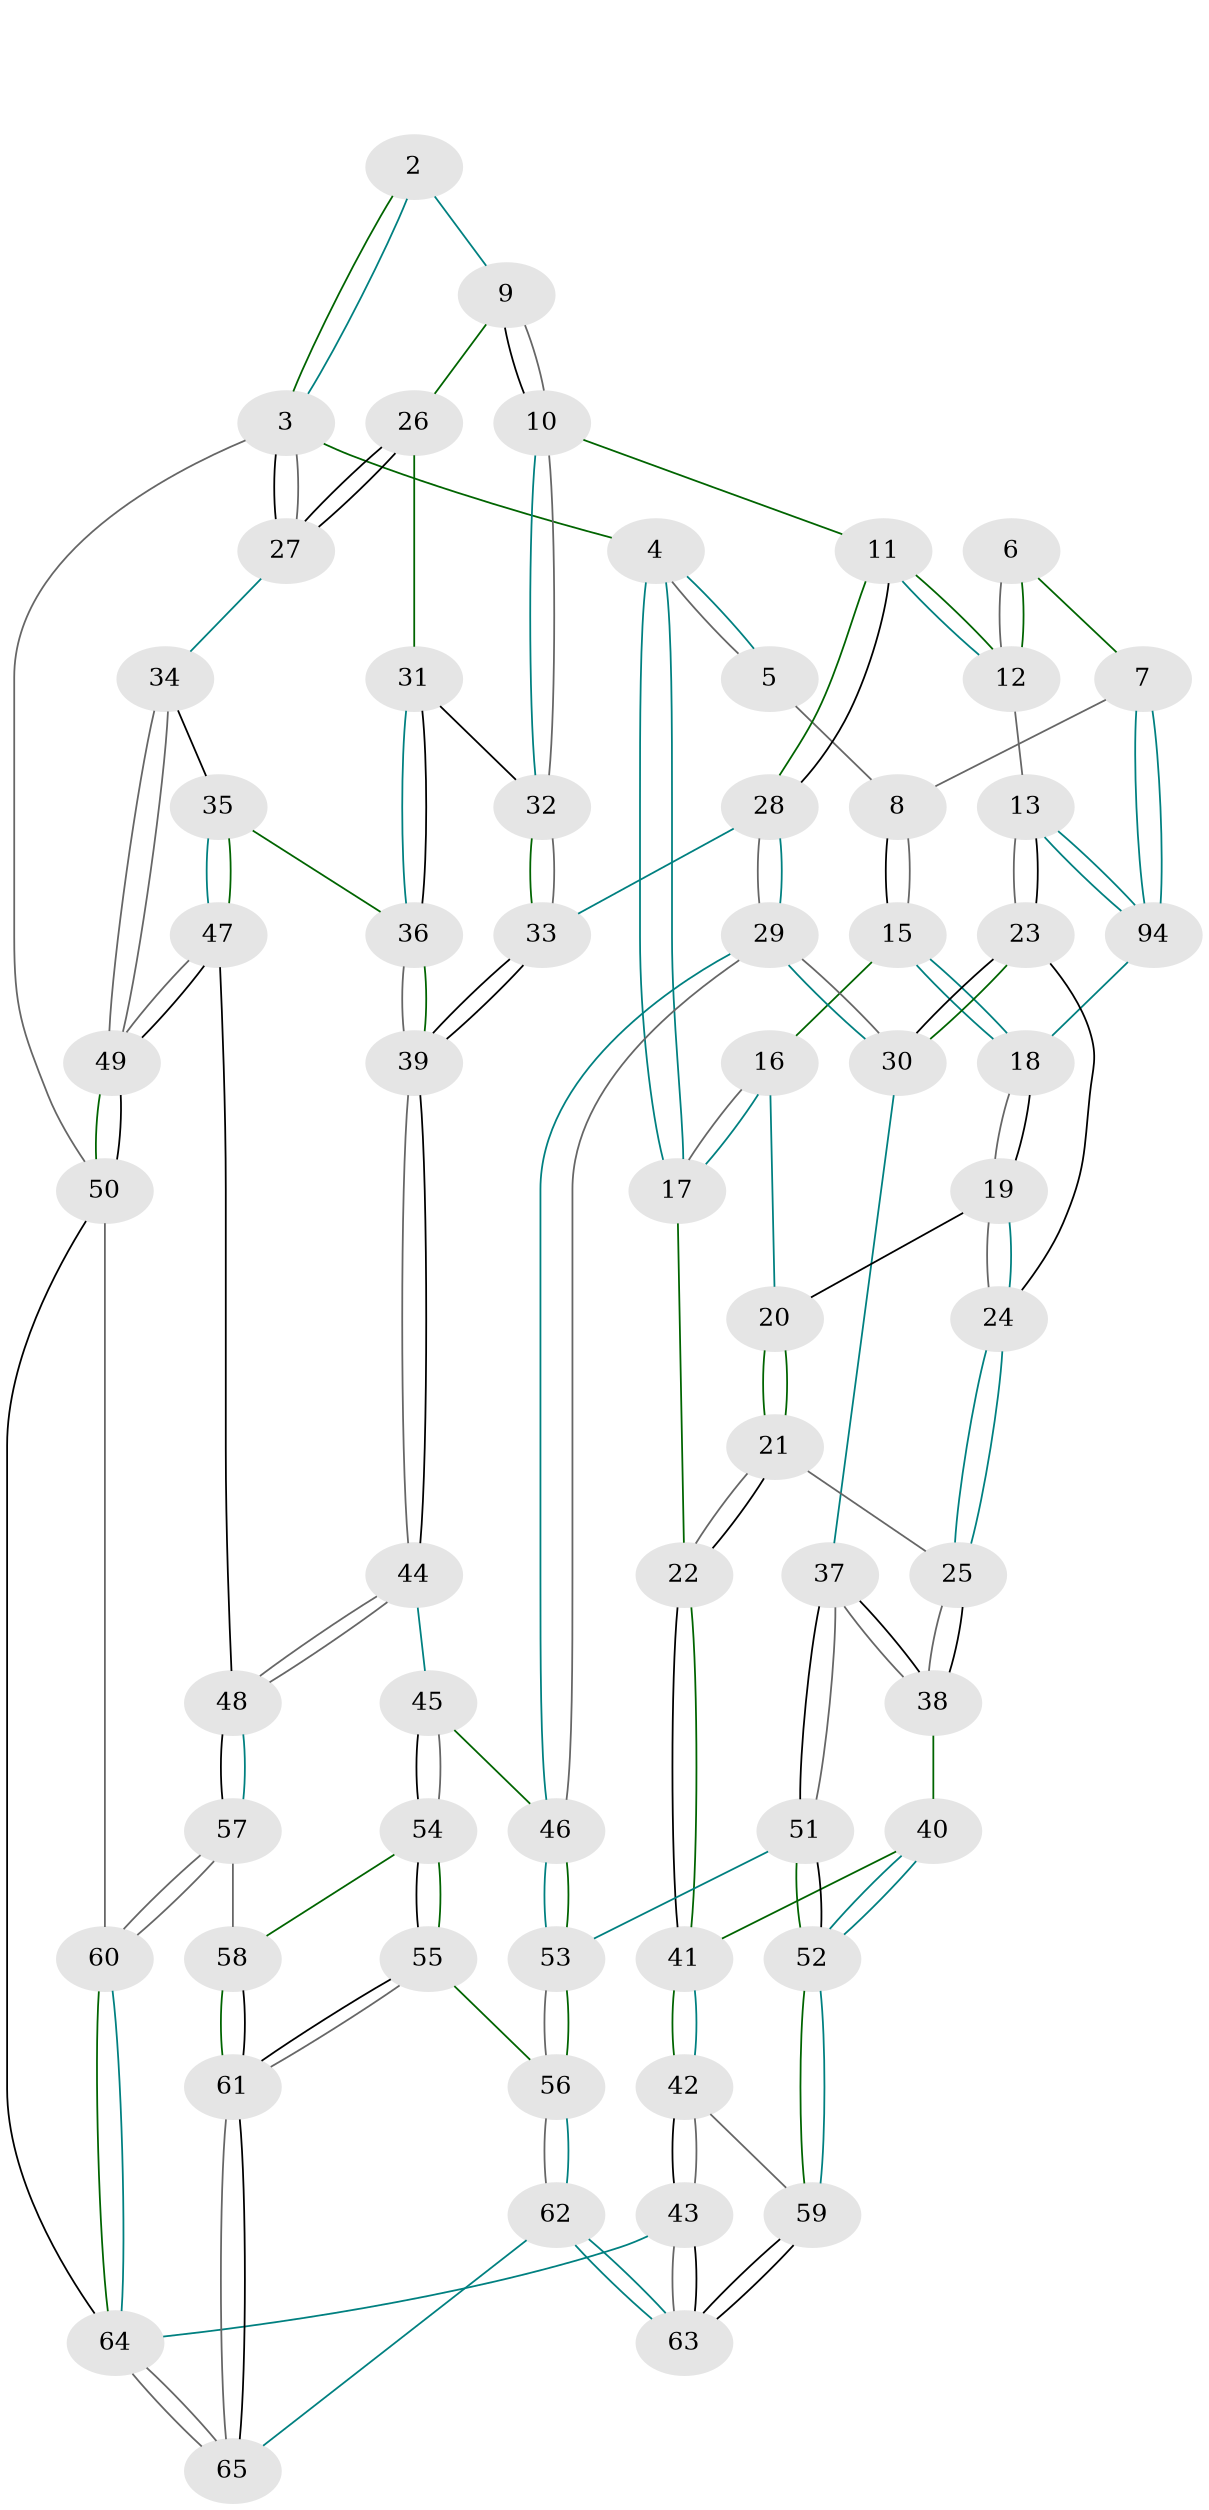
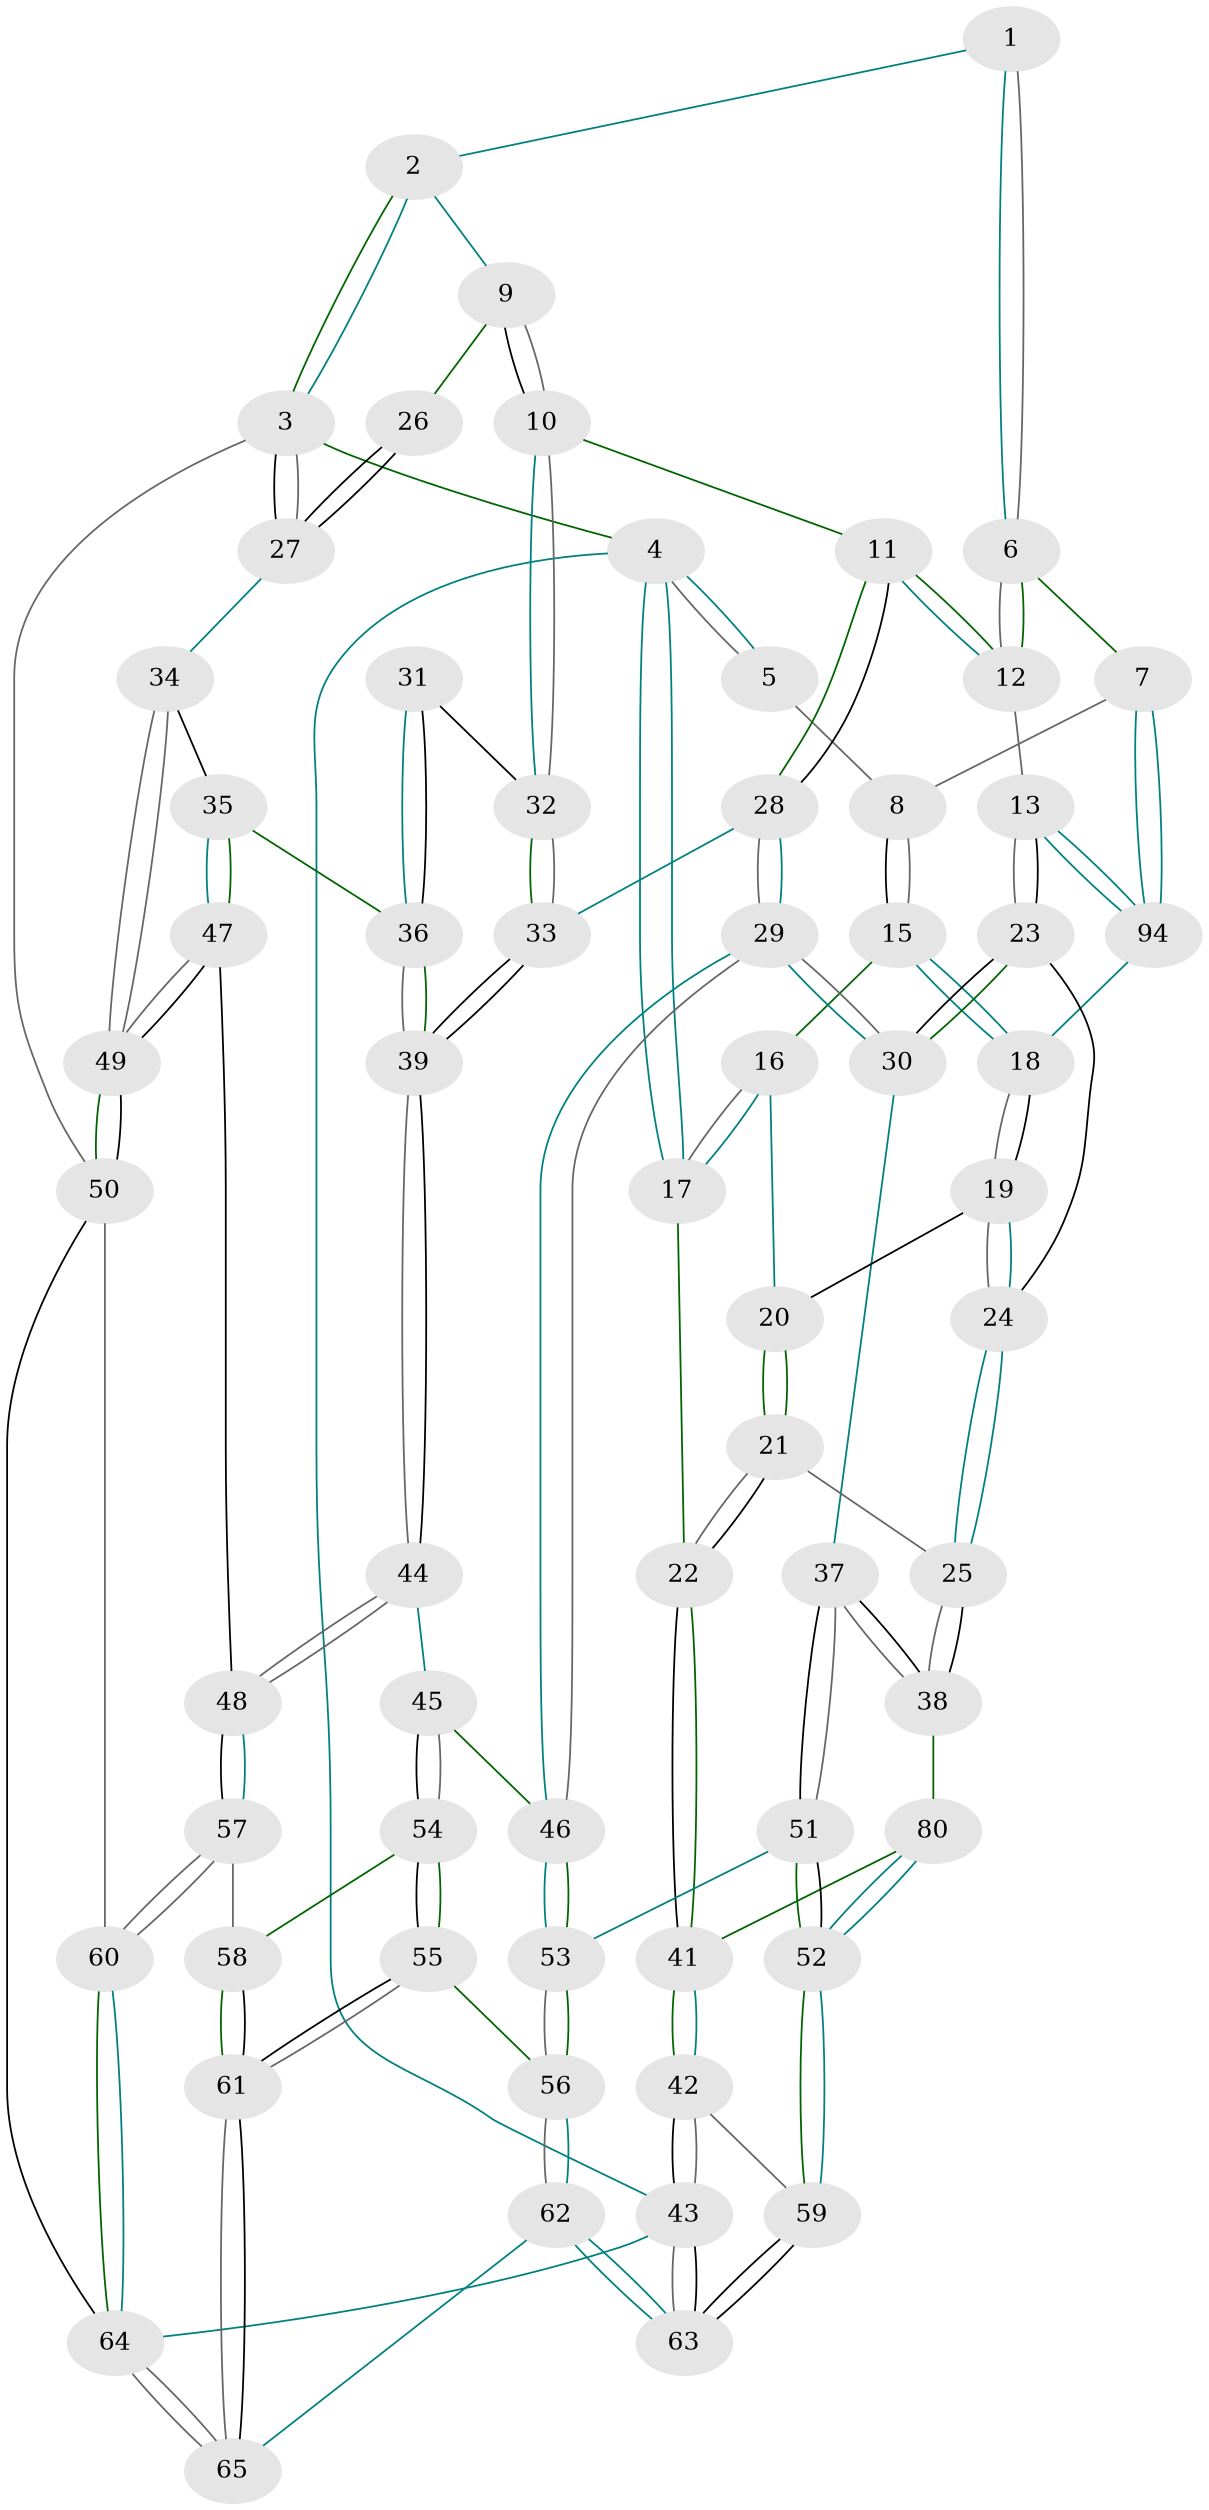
node "1": added
edge "26" -- "31": removed
edge "4" -- "43": added
node "40": label "40" -> "80"
